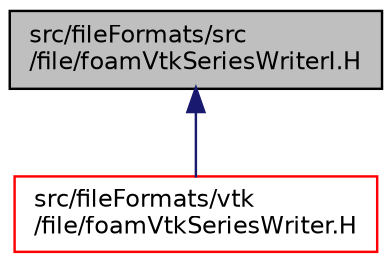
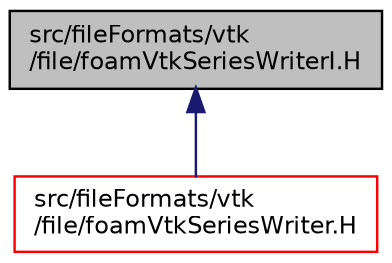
node "src/fileFormats/src /file/foamVtkSeriesWriterI.H": label "src/fileFormats/src /file/foamVtkSeriesWriterI.H" -> "src/fileFormats/vtk /file/foamVtkSeriesWriterI.H"
